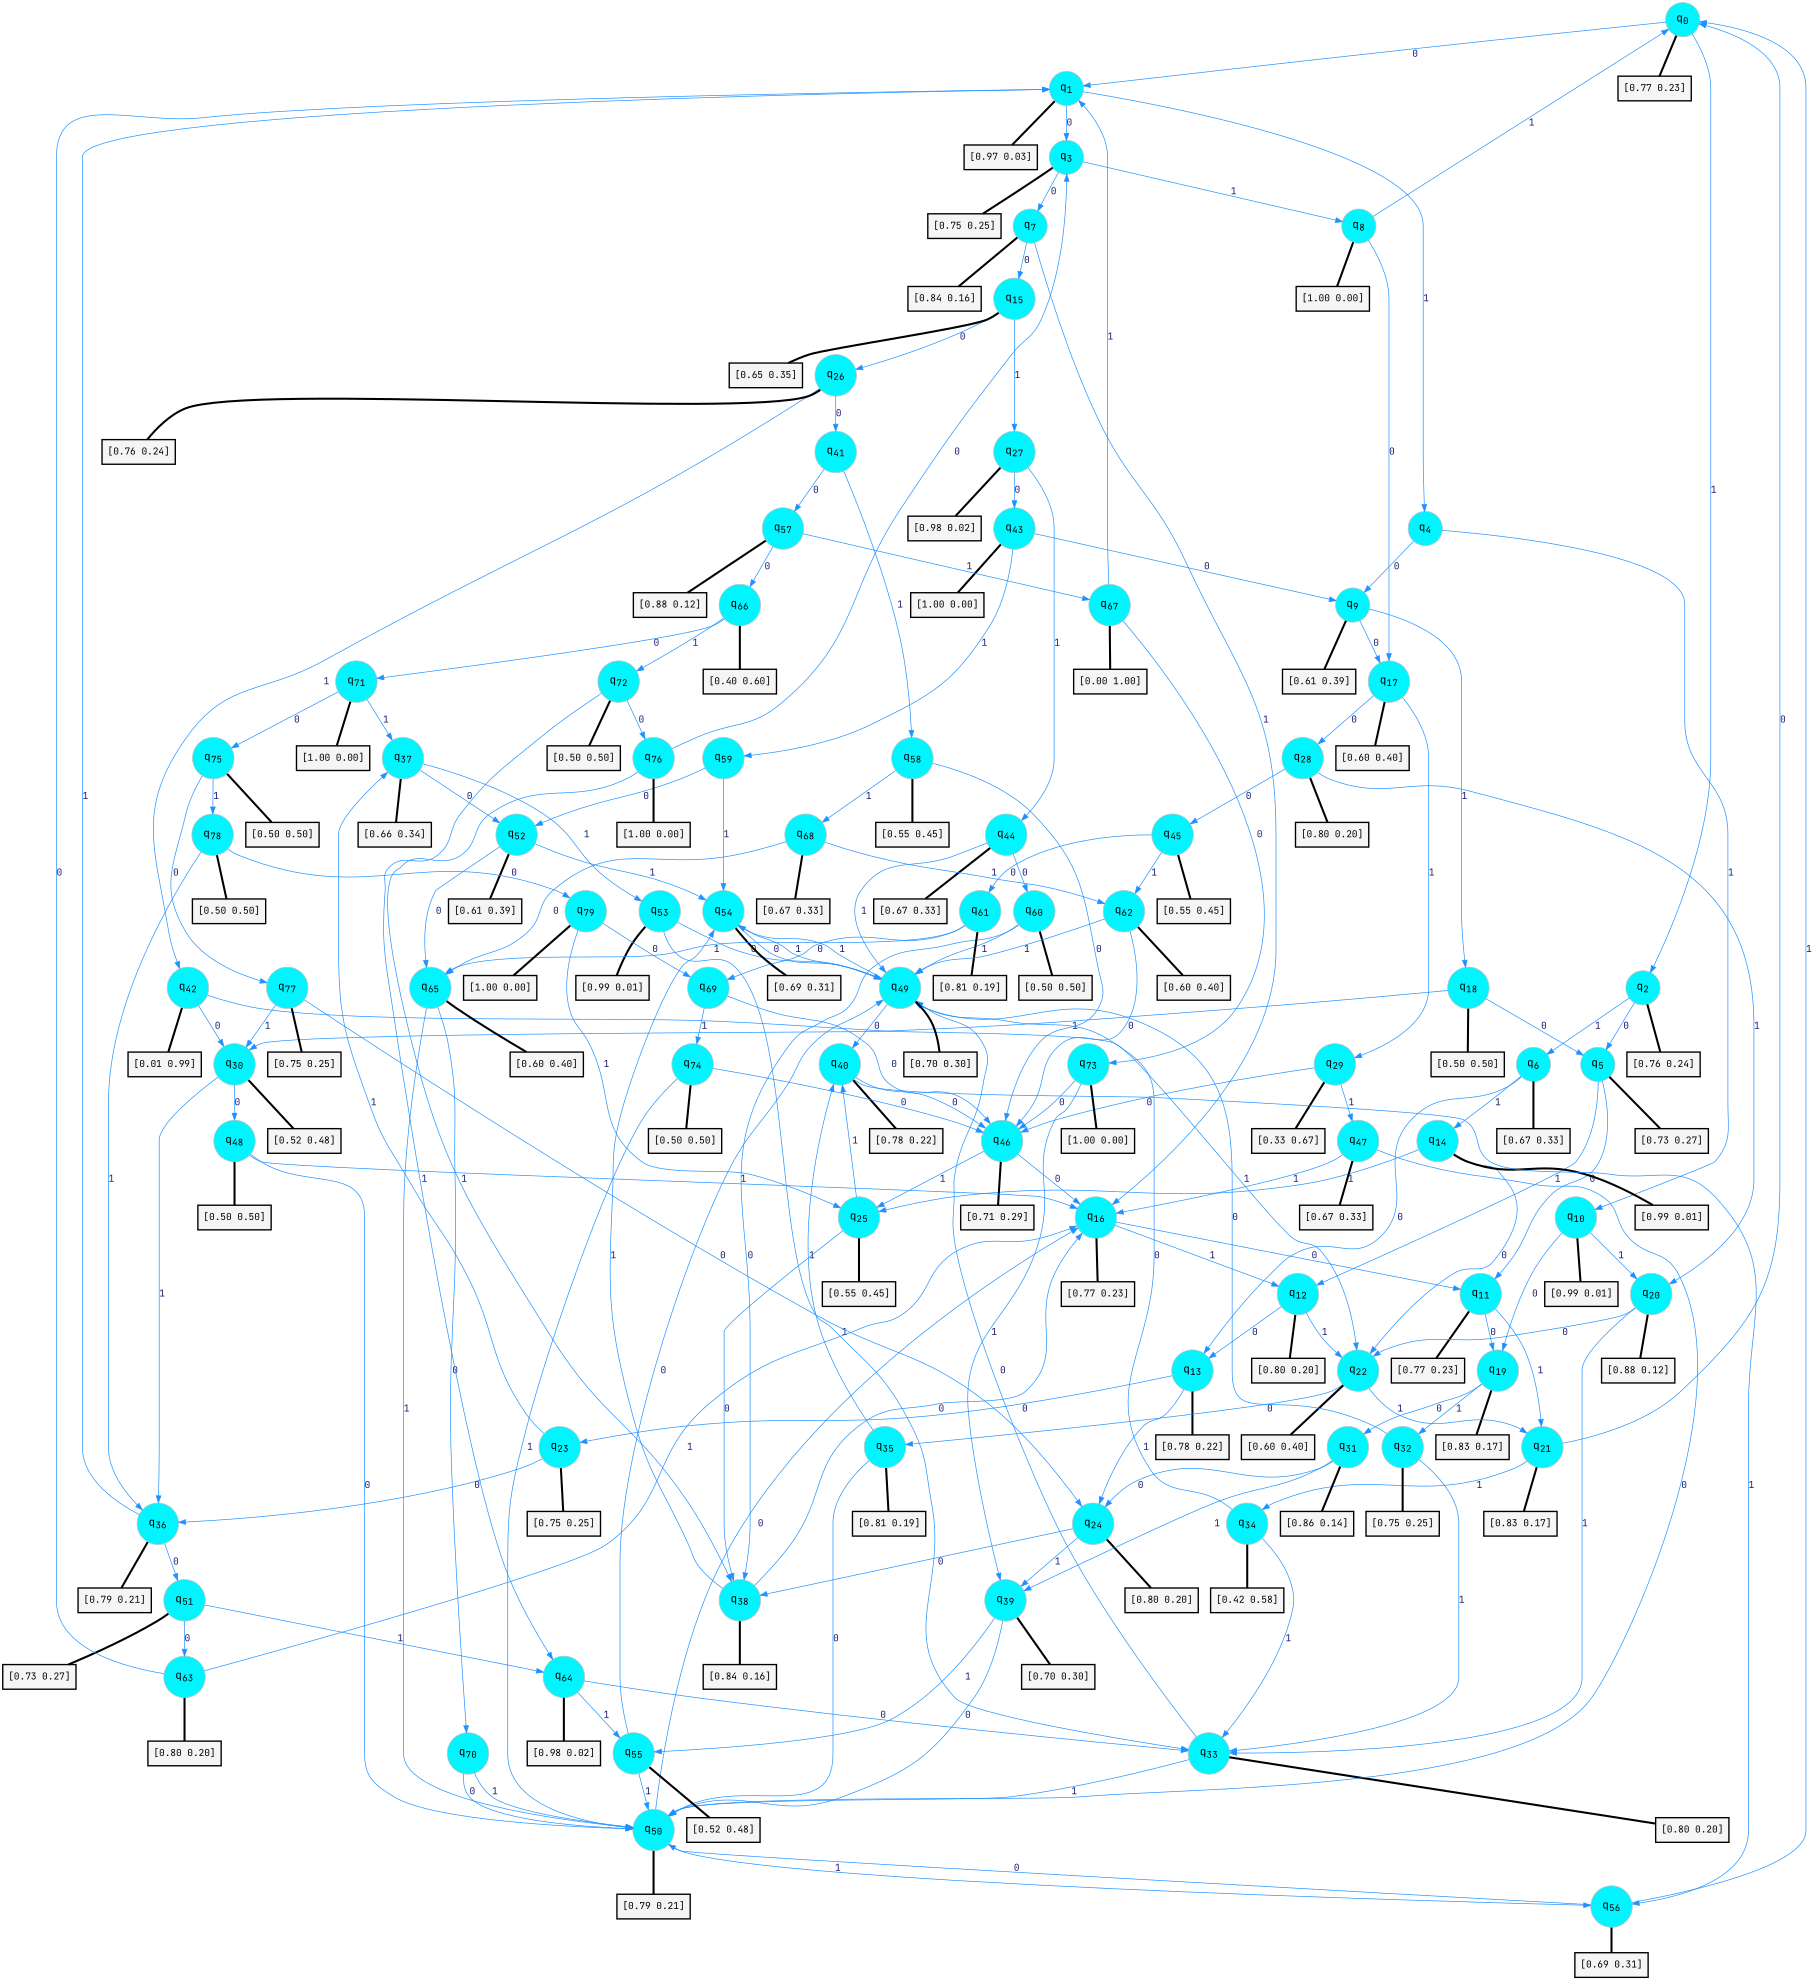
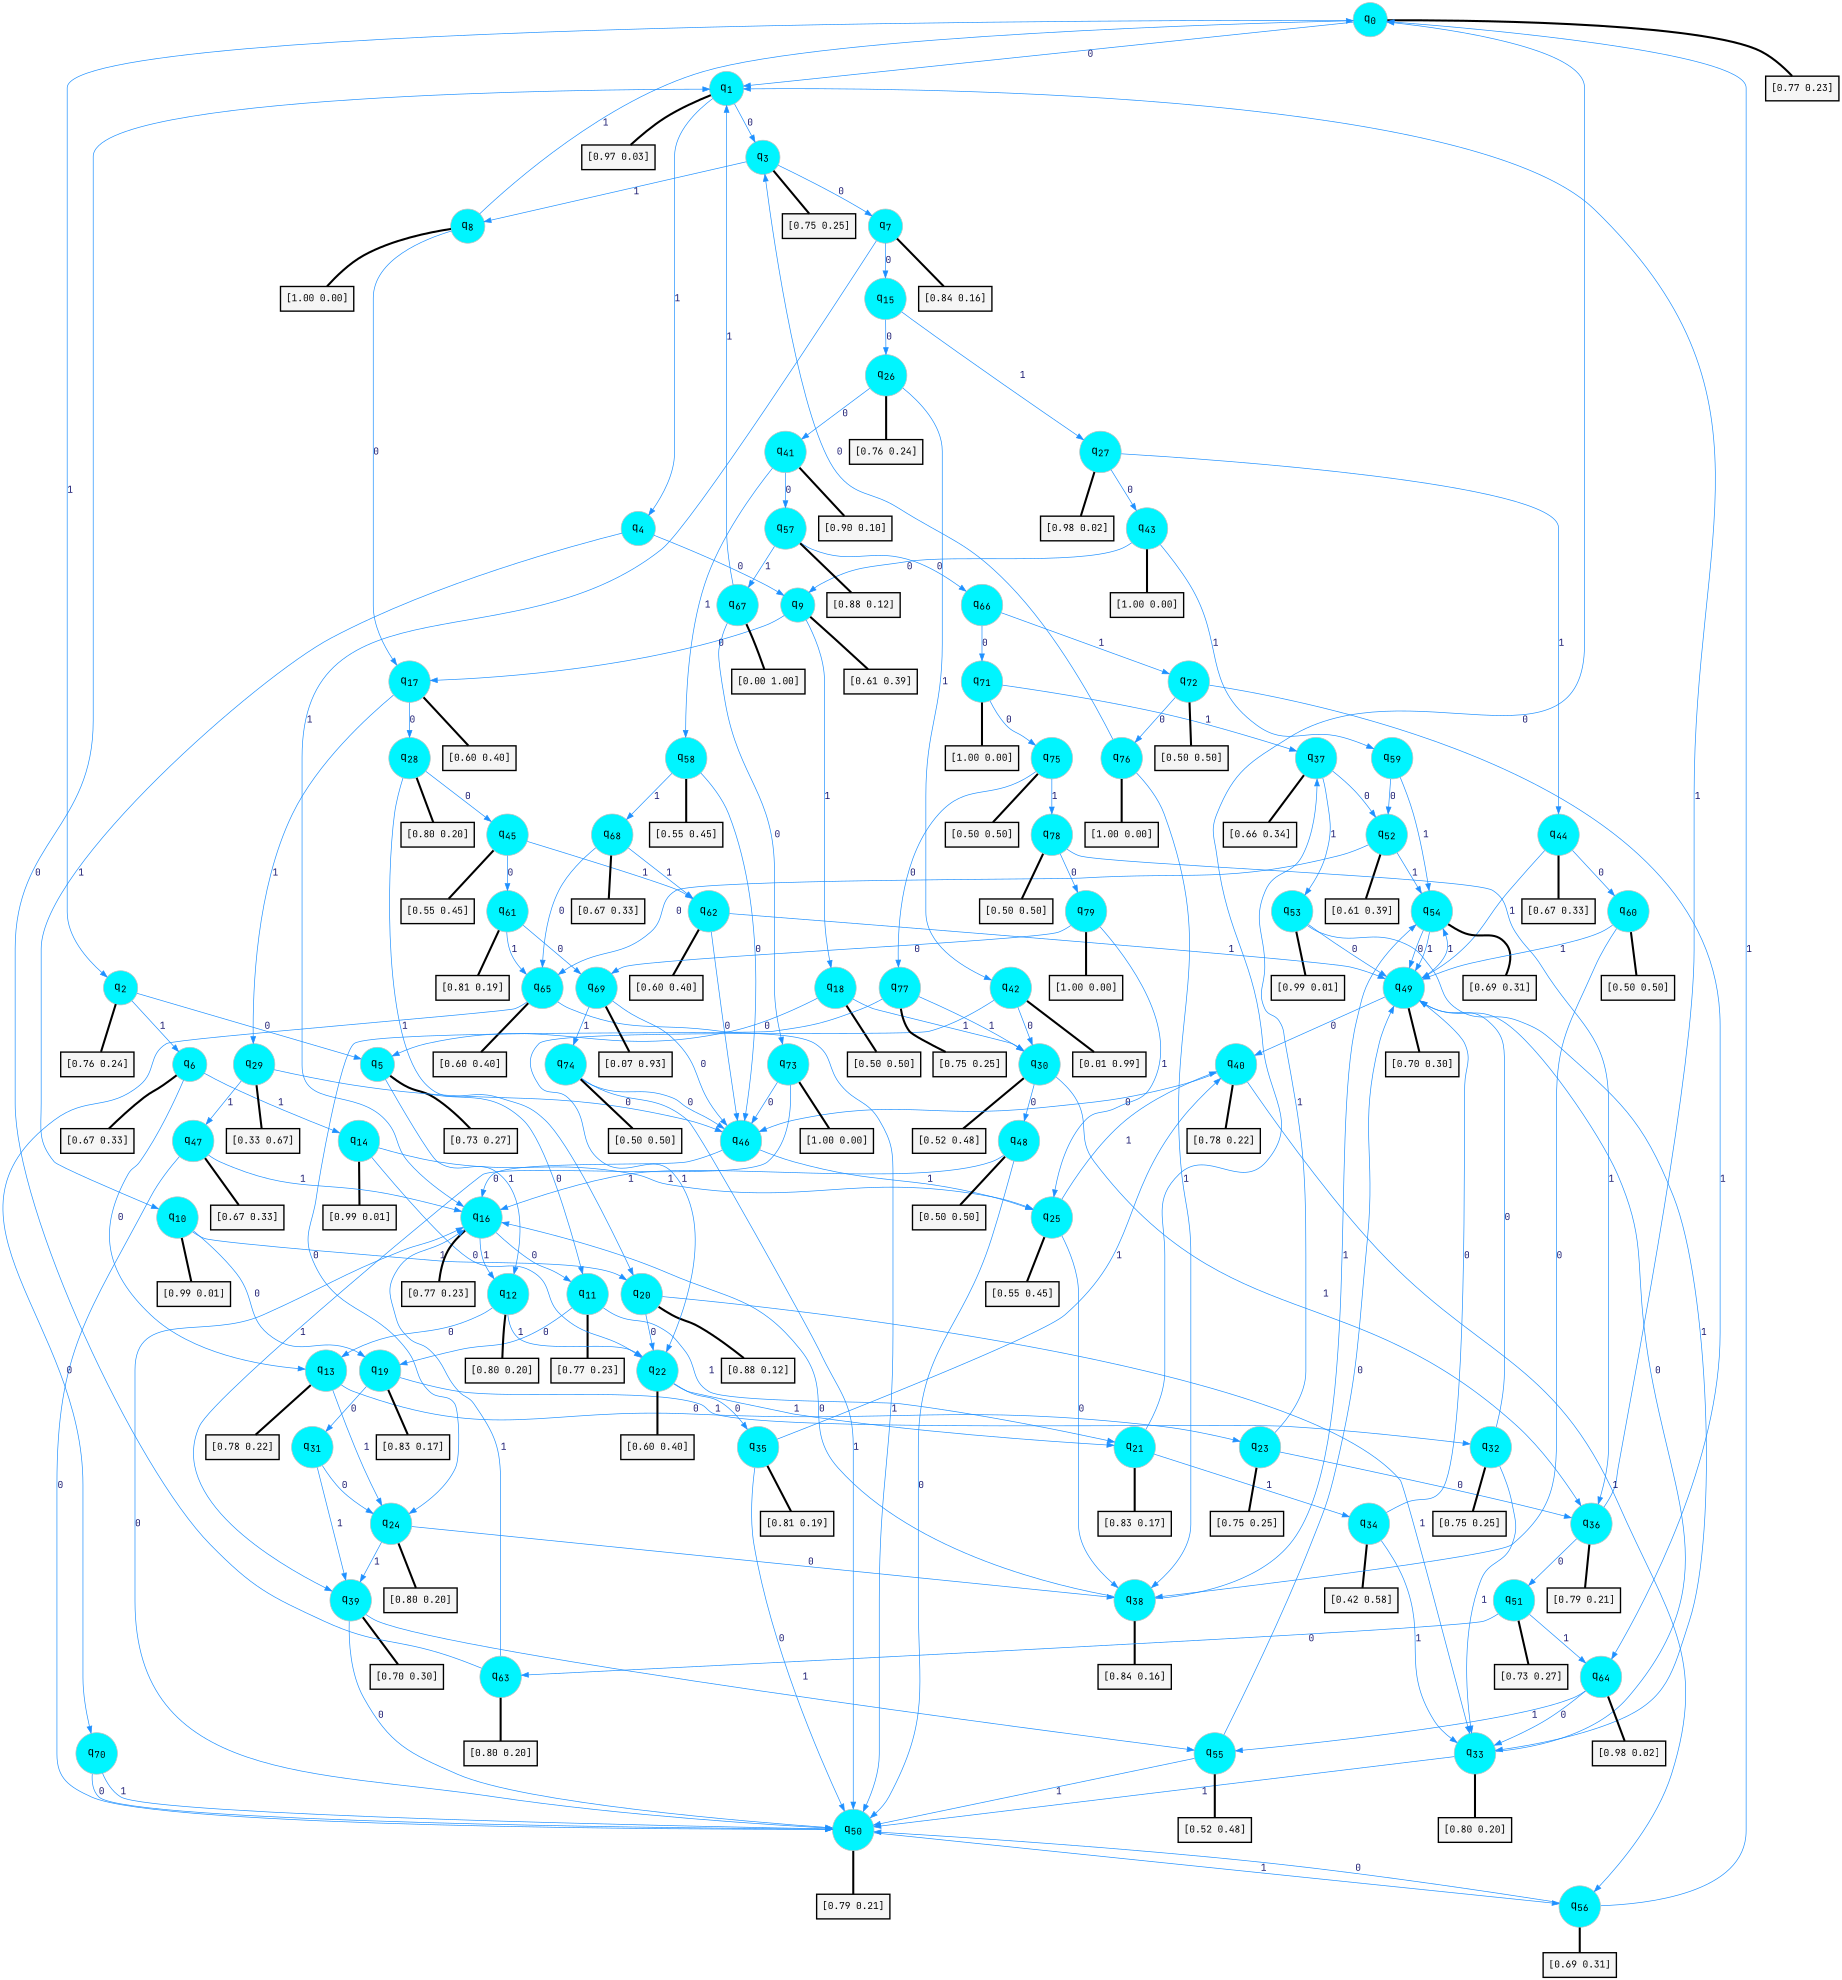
node "[0.65 0.35]": removed
node "[0.90 0.10]": added
node "[0.40 0.60]": removed
node "[0.07 0.93]": added
node "[0.71 0.29]": removed
node "[0.86 0.14]": removed
